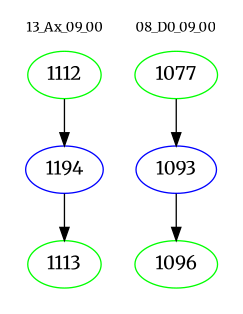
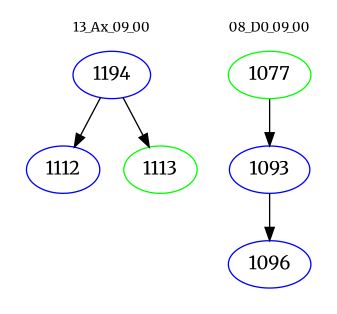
node "1112": color green -> blue
edge "1112" -> "1194": reversed
node "1096": color green -> blue
